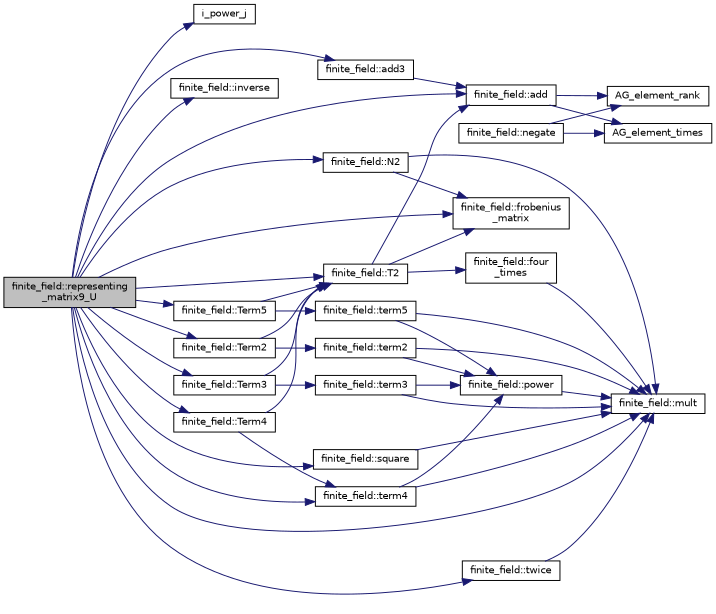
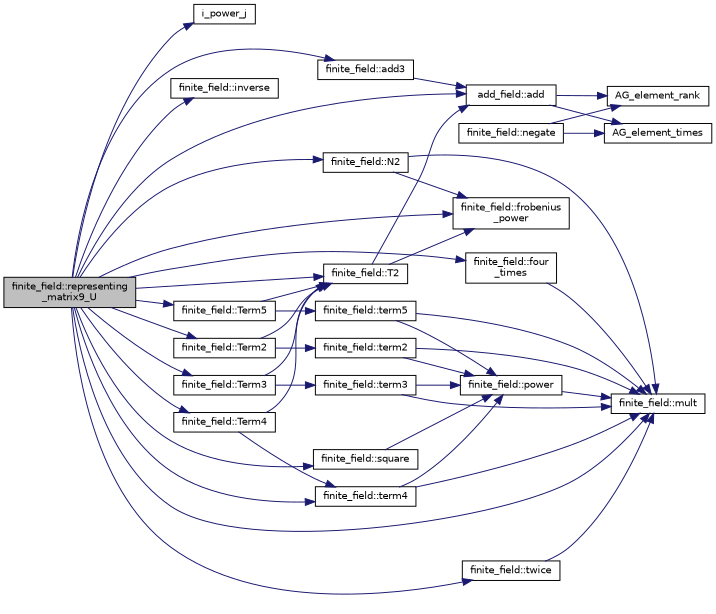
node "finite_field::add": label "finite_field::add" -> "add_field::add"
node "finite_field::frobenius _matrix": label "finite_field::frobenius _matrix" -> "finite_field::frobenius _power"
edge "finite_field::T2" -> "finite_field::four _times": now "finite_field::representing _matrix9_U" -> "finite_field::four _times"
edge "finite_field::square" -> "finite_field::mult": now "finite_field::square" -> "finite_field::power"
